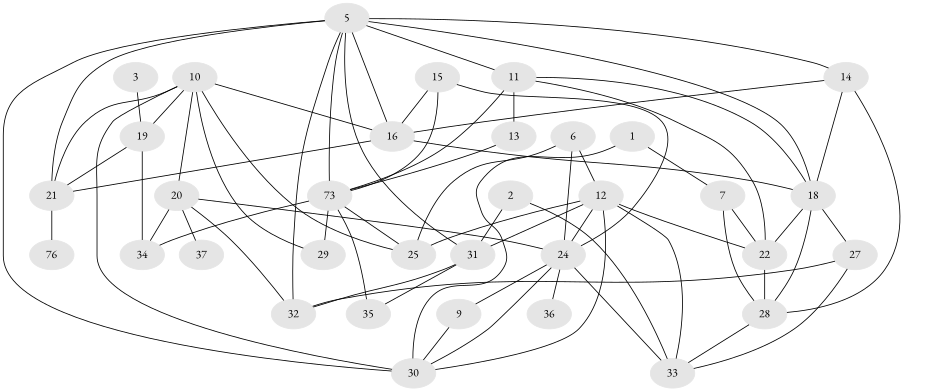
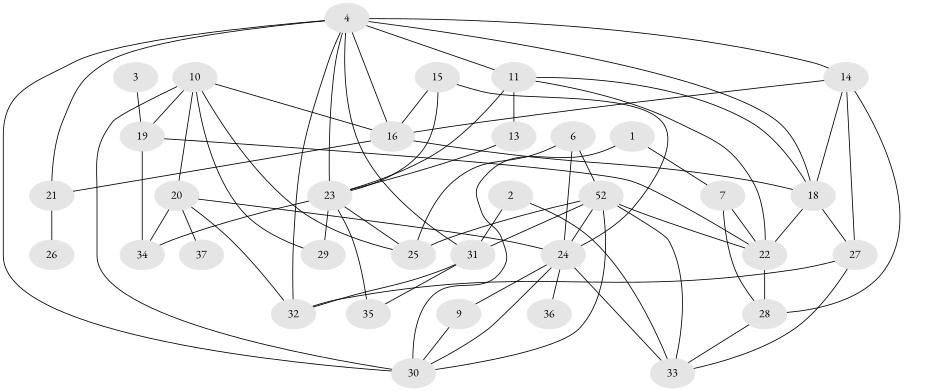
node "5": label "5" -> "4"
edge "10" -- "21": removed
edge "19" -- "21": now "19" -- "22"
edge "14" -- "27": added
node "73": label "73" -> "23"
node "12": label "12" -> "52"
node "76": label "76" -> "26"
edge "18" -- "28": removed
